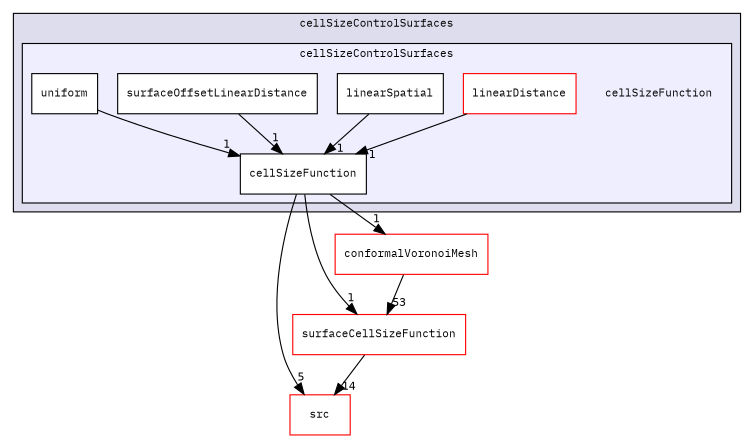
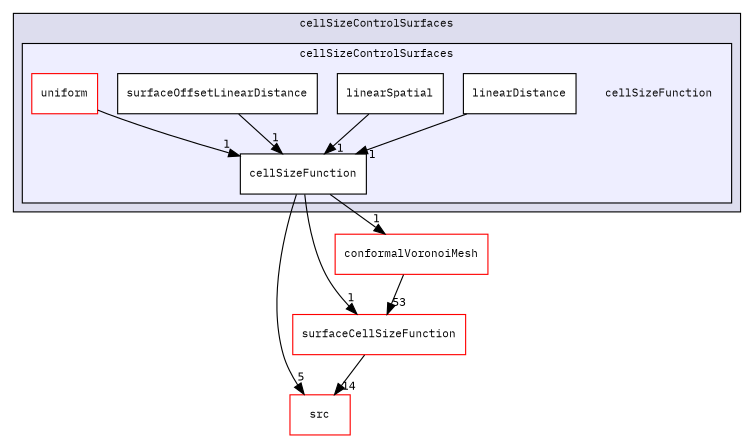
node "uniform": color black -> red
node "linearDistance": color red -> black
